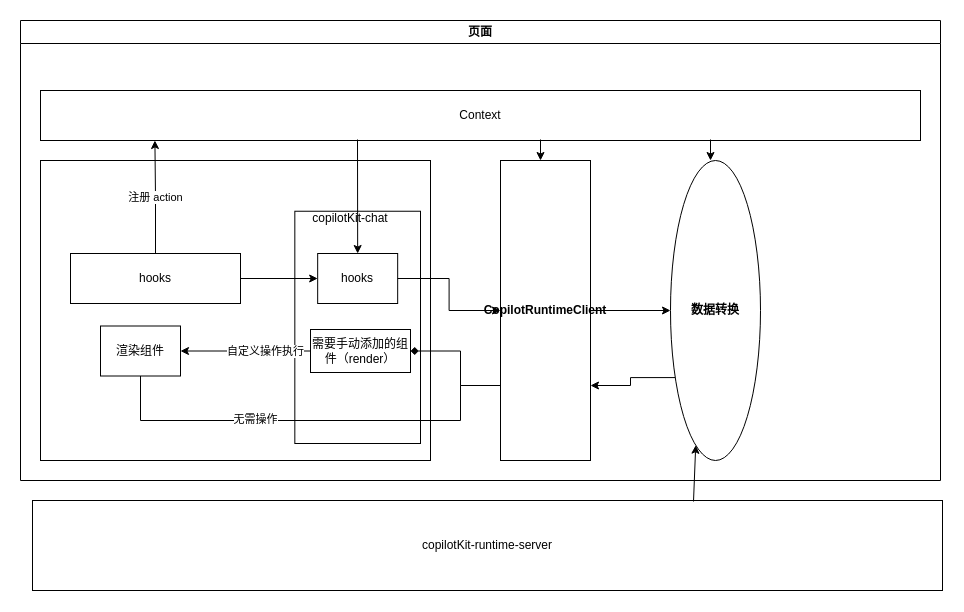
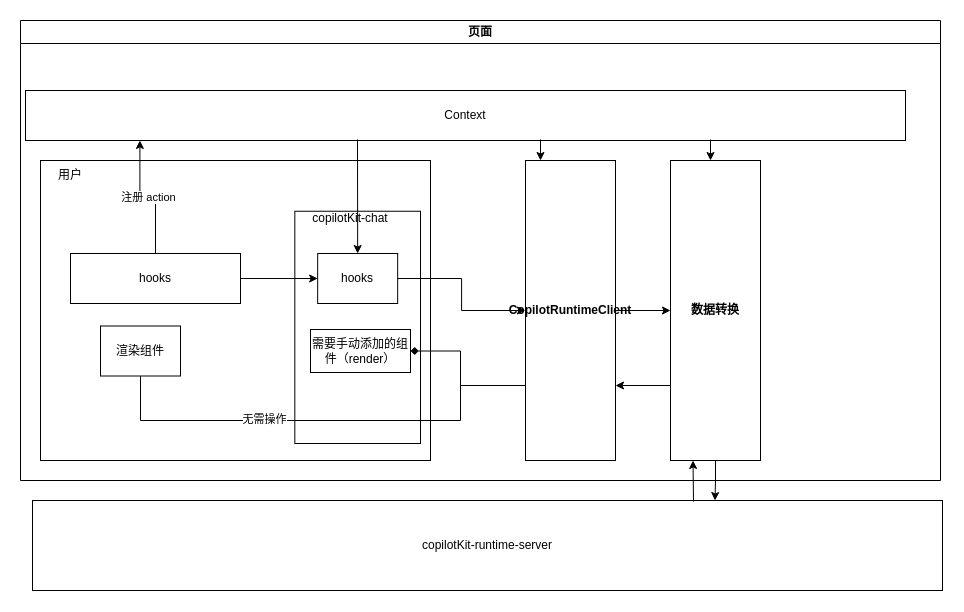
node "Context": moved (481, 116) -> (466, 116)
node "用户": added
node "CopilotRuntimeClient": moved (546, 311) -> (571, 311)
node "数据转换": shape ellipse -> rectangle
edge "需要手动添加的组件（render）" -> "渲染组件": removed, label "自定义操作执行"
edge "数据转换" -> "copilotKit-runtime-server": added
